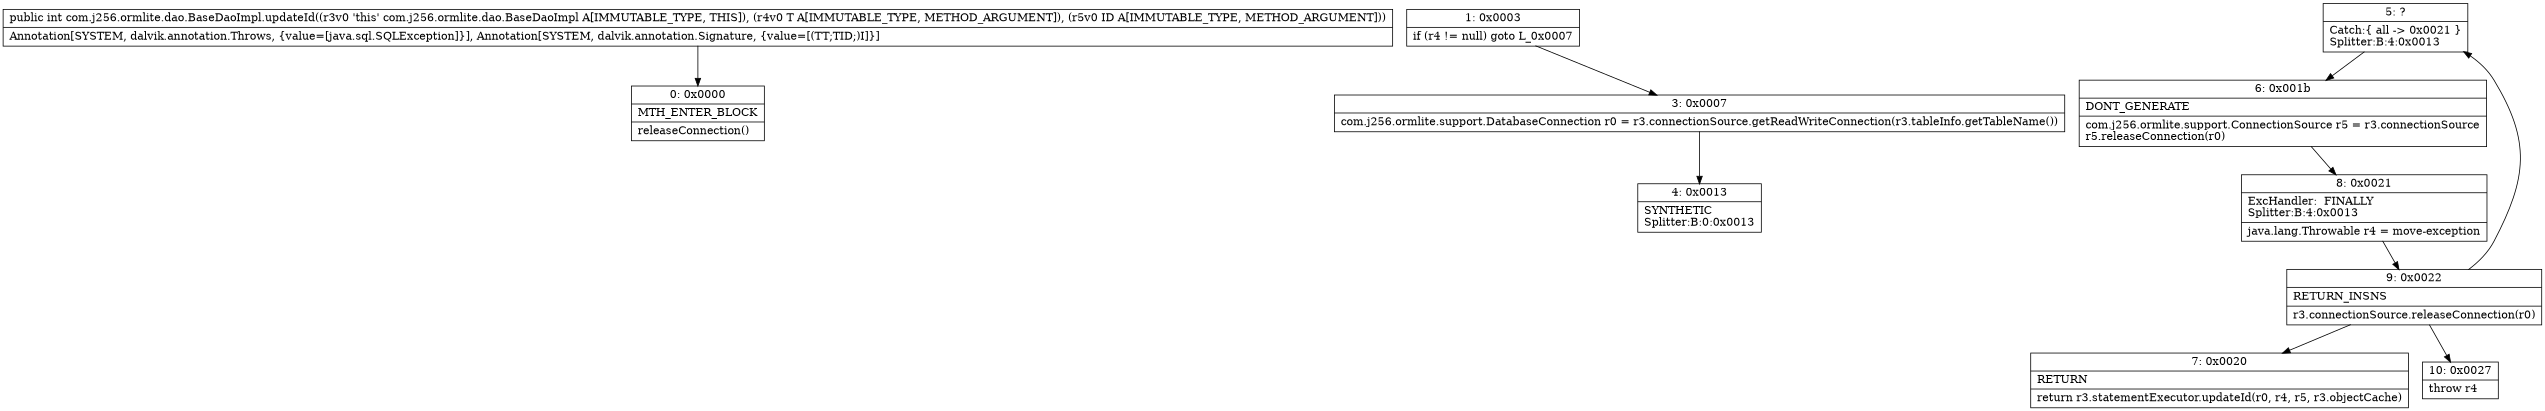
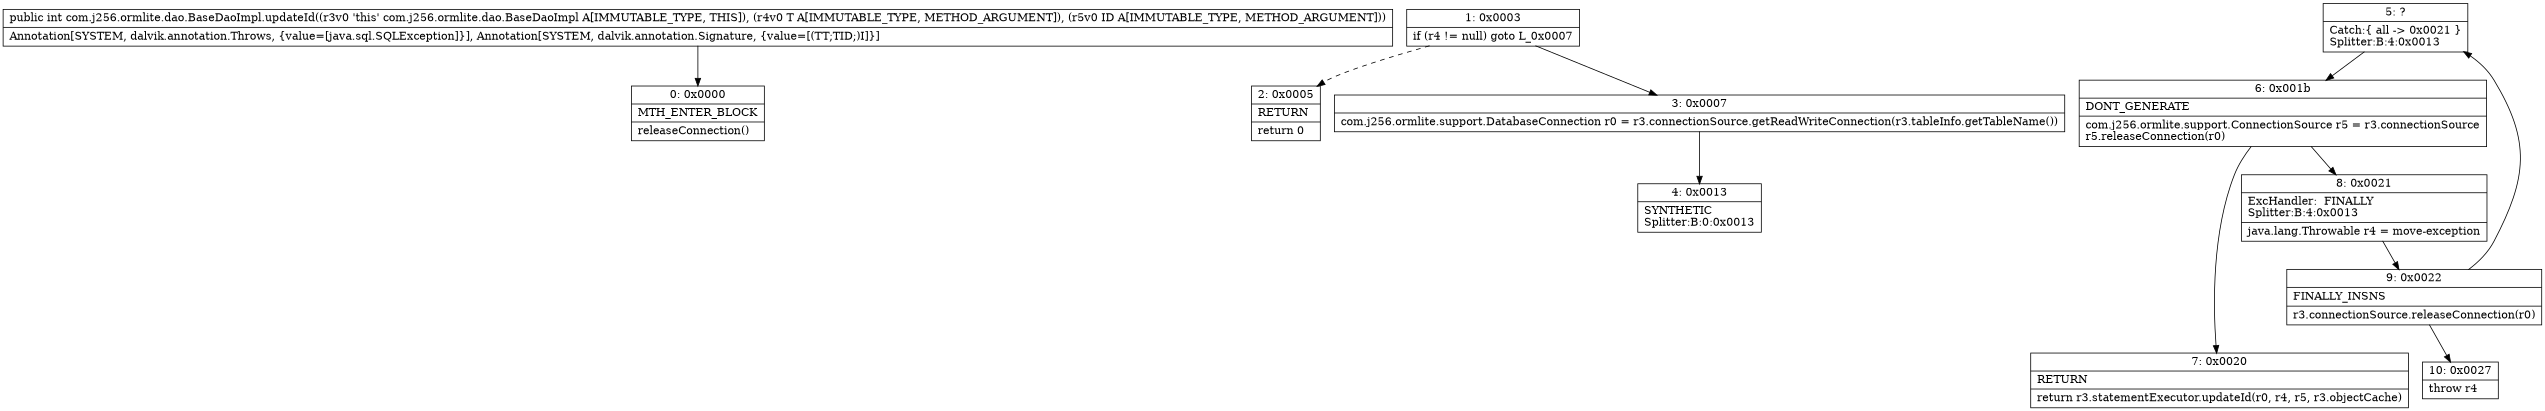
node "2: 0x0005": added
node "9: 0x0022": text "RETURN_INSNS" -> "FINALLY_INSNS"
edge "9: 0x0022" -> "7: 0x0020": now "6: 0x001b" -> "7: 0x0020"
